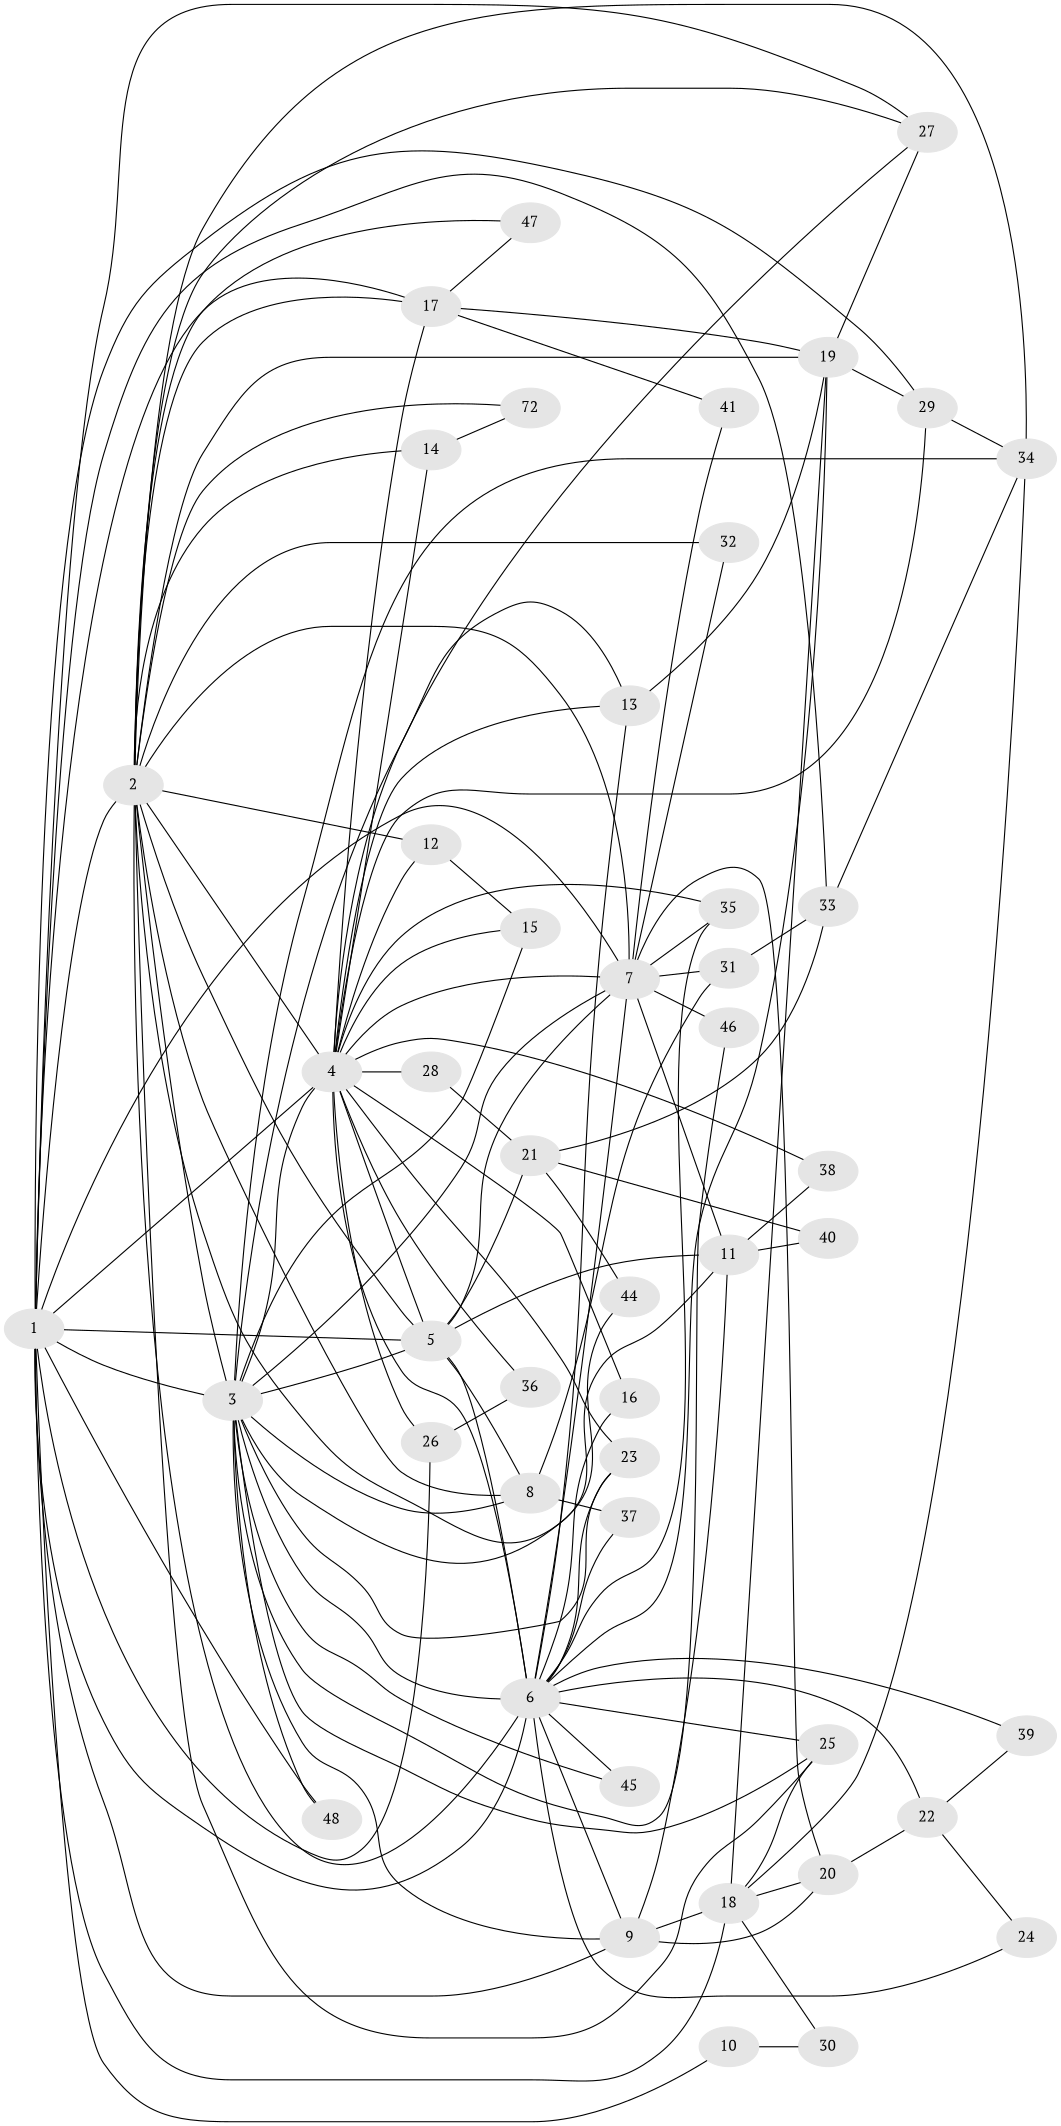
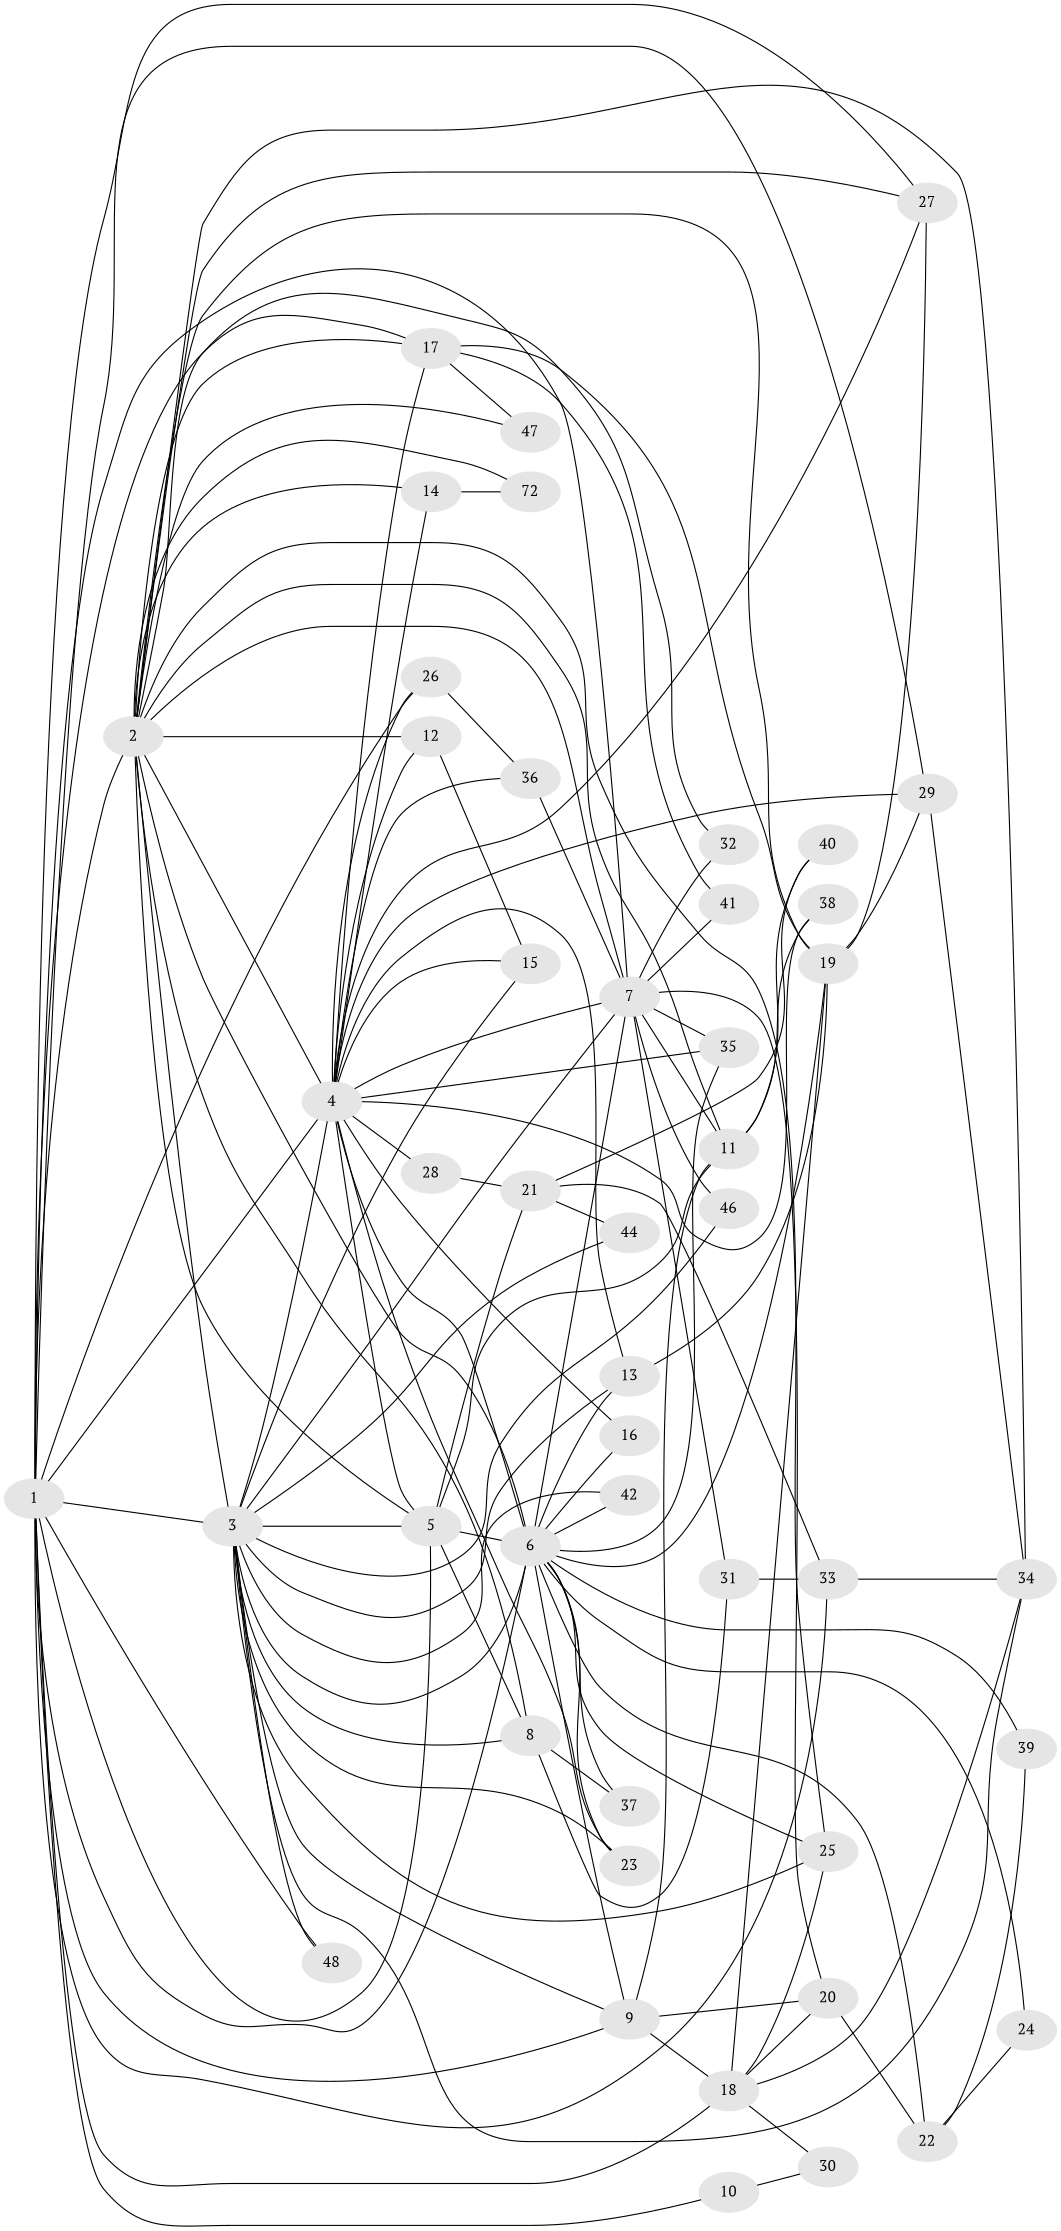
edge "7" -- "5": now "7" -- "36"
node "45": label "45" -> "42"
